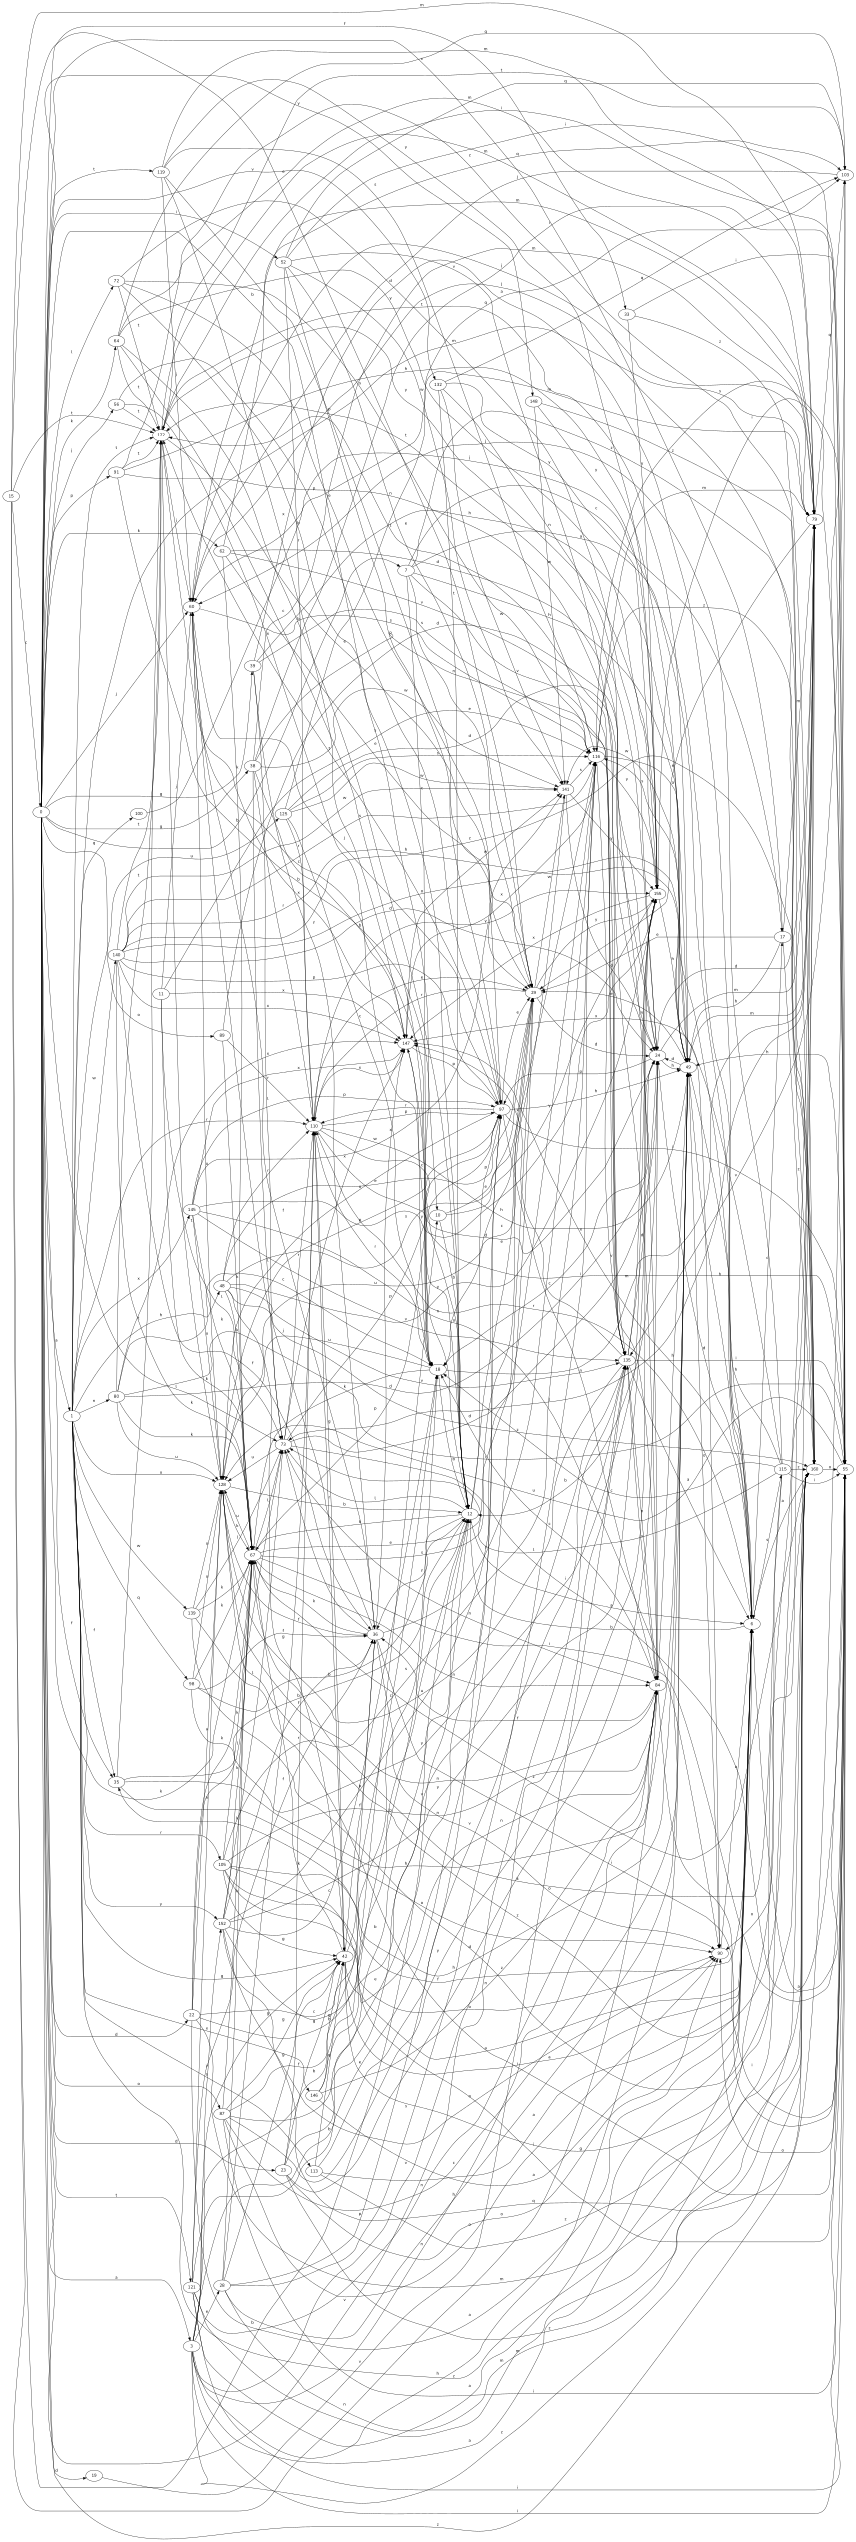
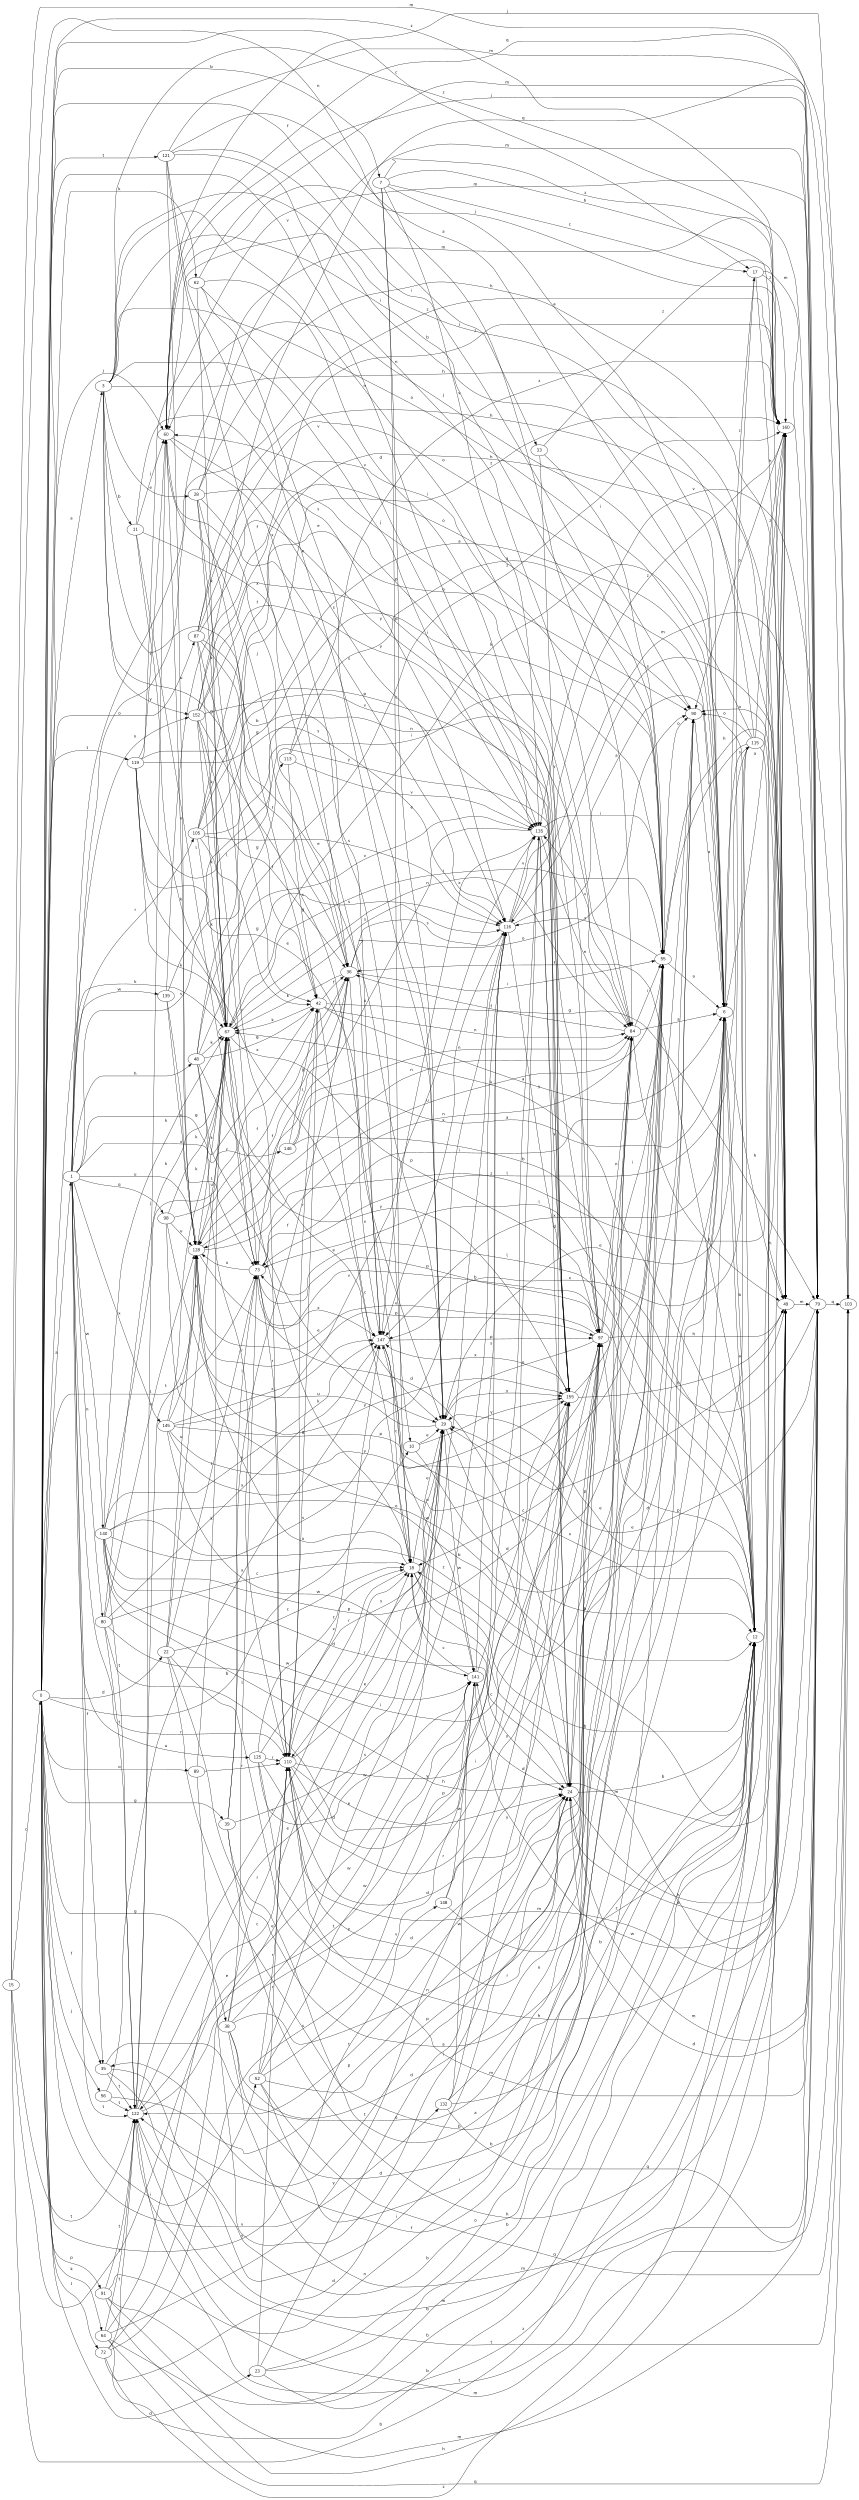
edge "3" -> "11": added, label "b"
edge "132" -> "12": label "t" -> "b"
node "100": removed
edge "128" -> "122": reversed
edge "119" -> "29": added, label "e"
edge "160" -> "55": now "160" -> "90"
edge "135" -> "6": now "84" -> "6"
edge "18" -> "29": added, label "e"
edge "139" -> "67": now "119" -> "67"
edge "35" -> "49": label "h" -> "m"
edge "23" -> "42": removed, label "g"
edge "87" -> "49": label "c" -> "h"
node "19": removed
